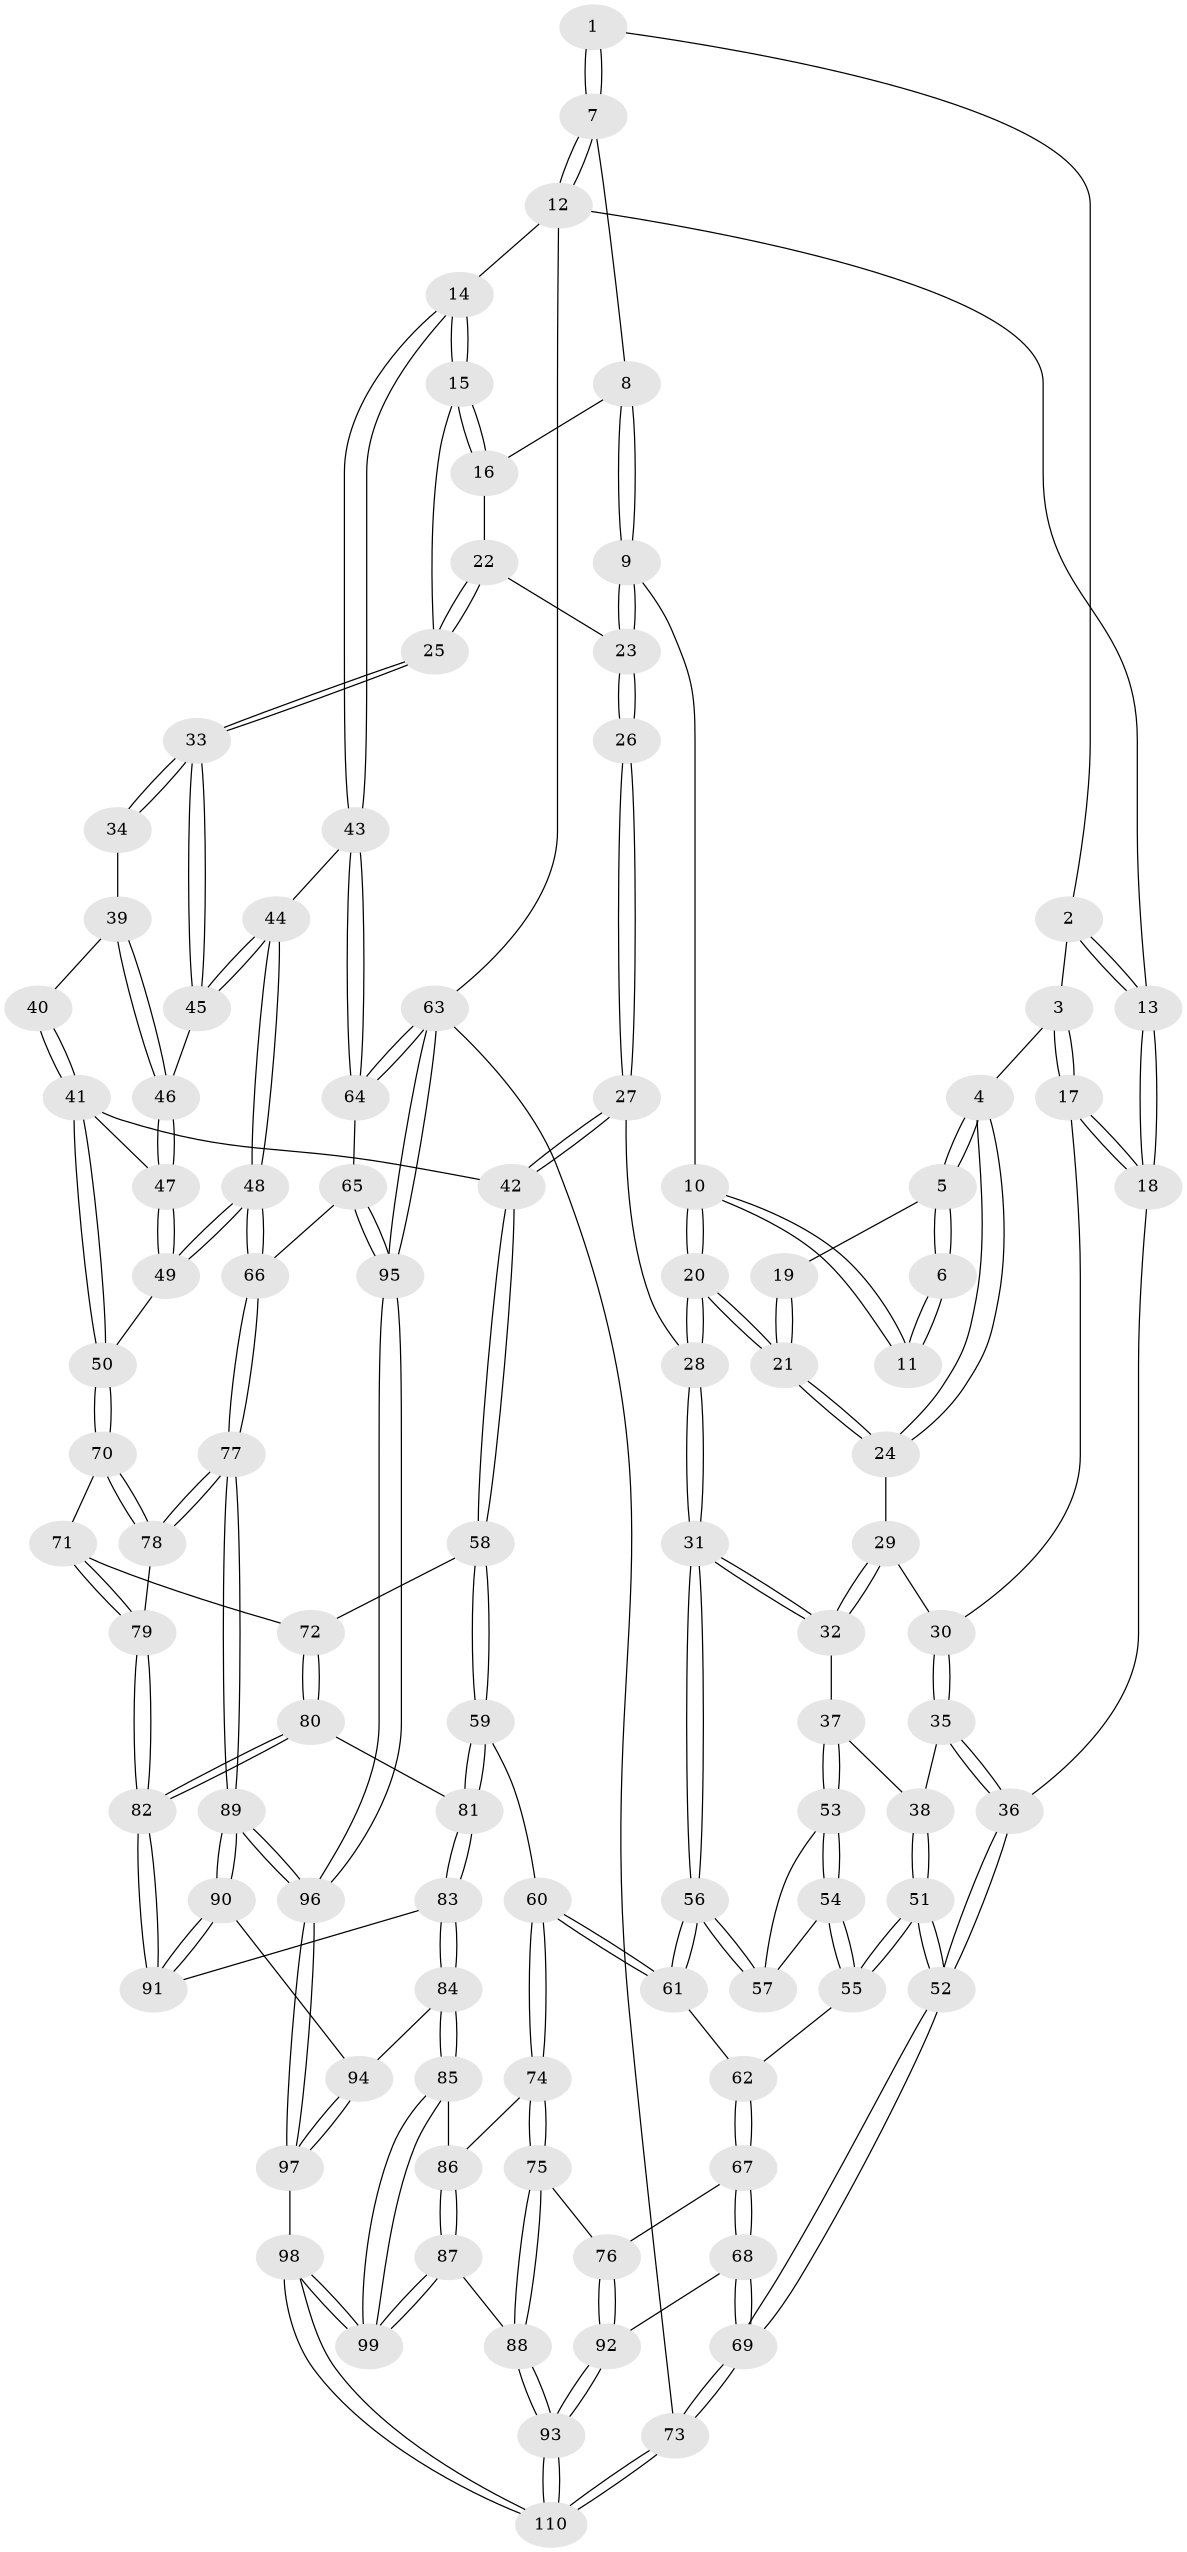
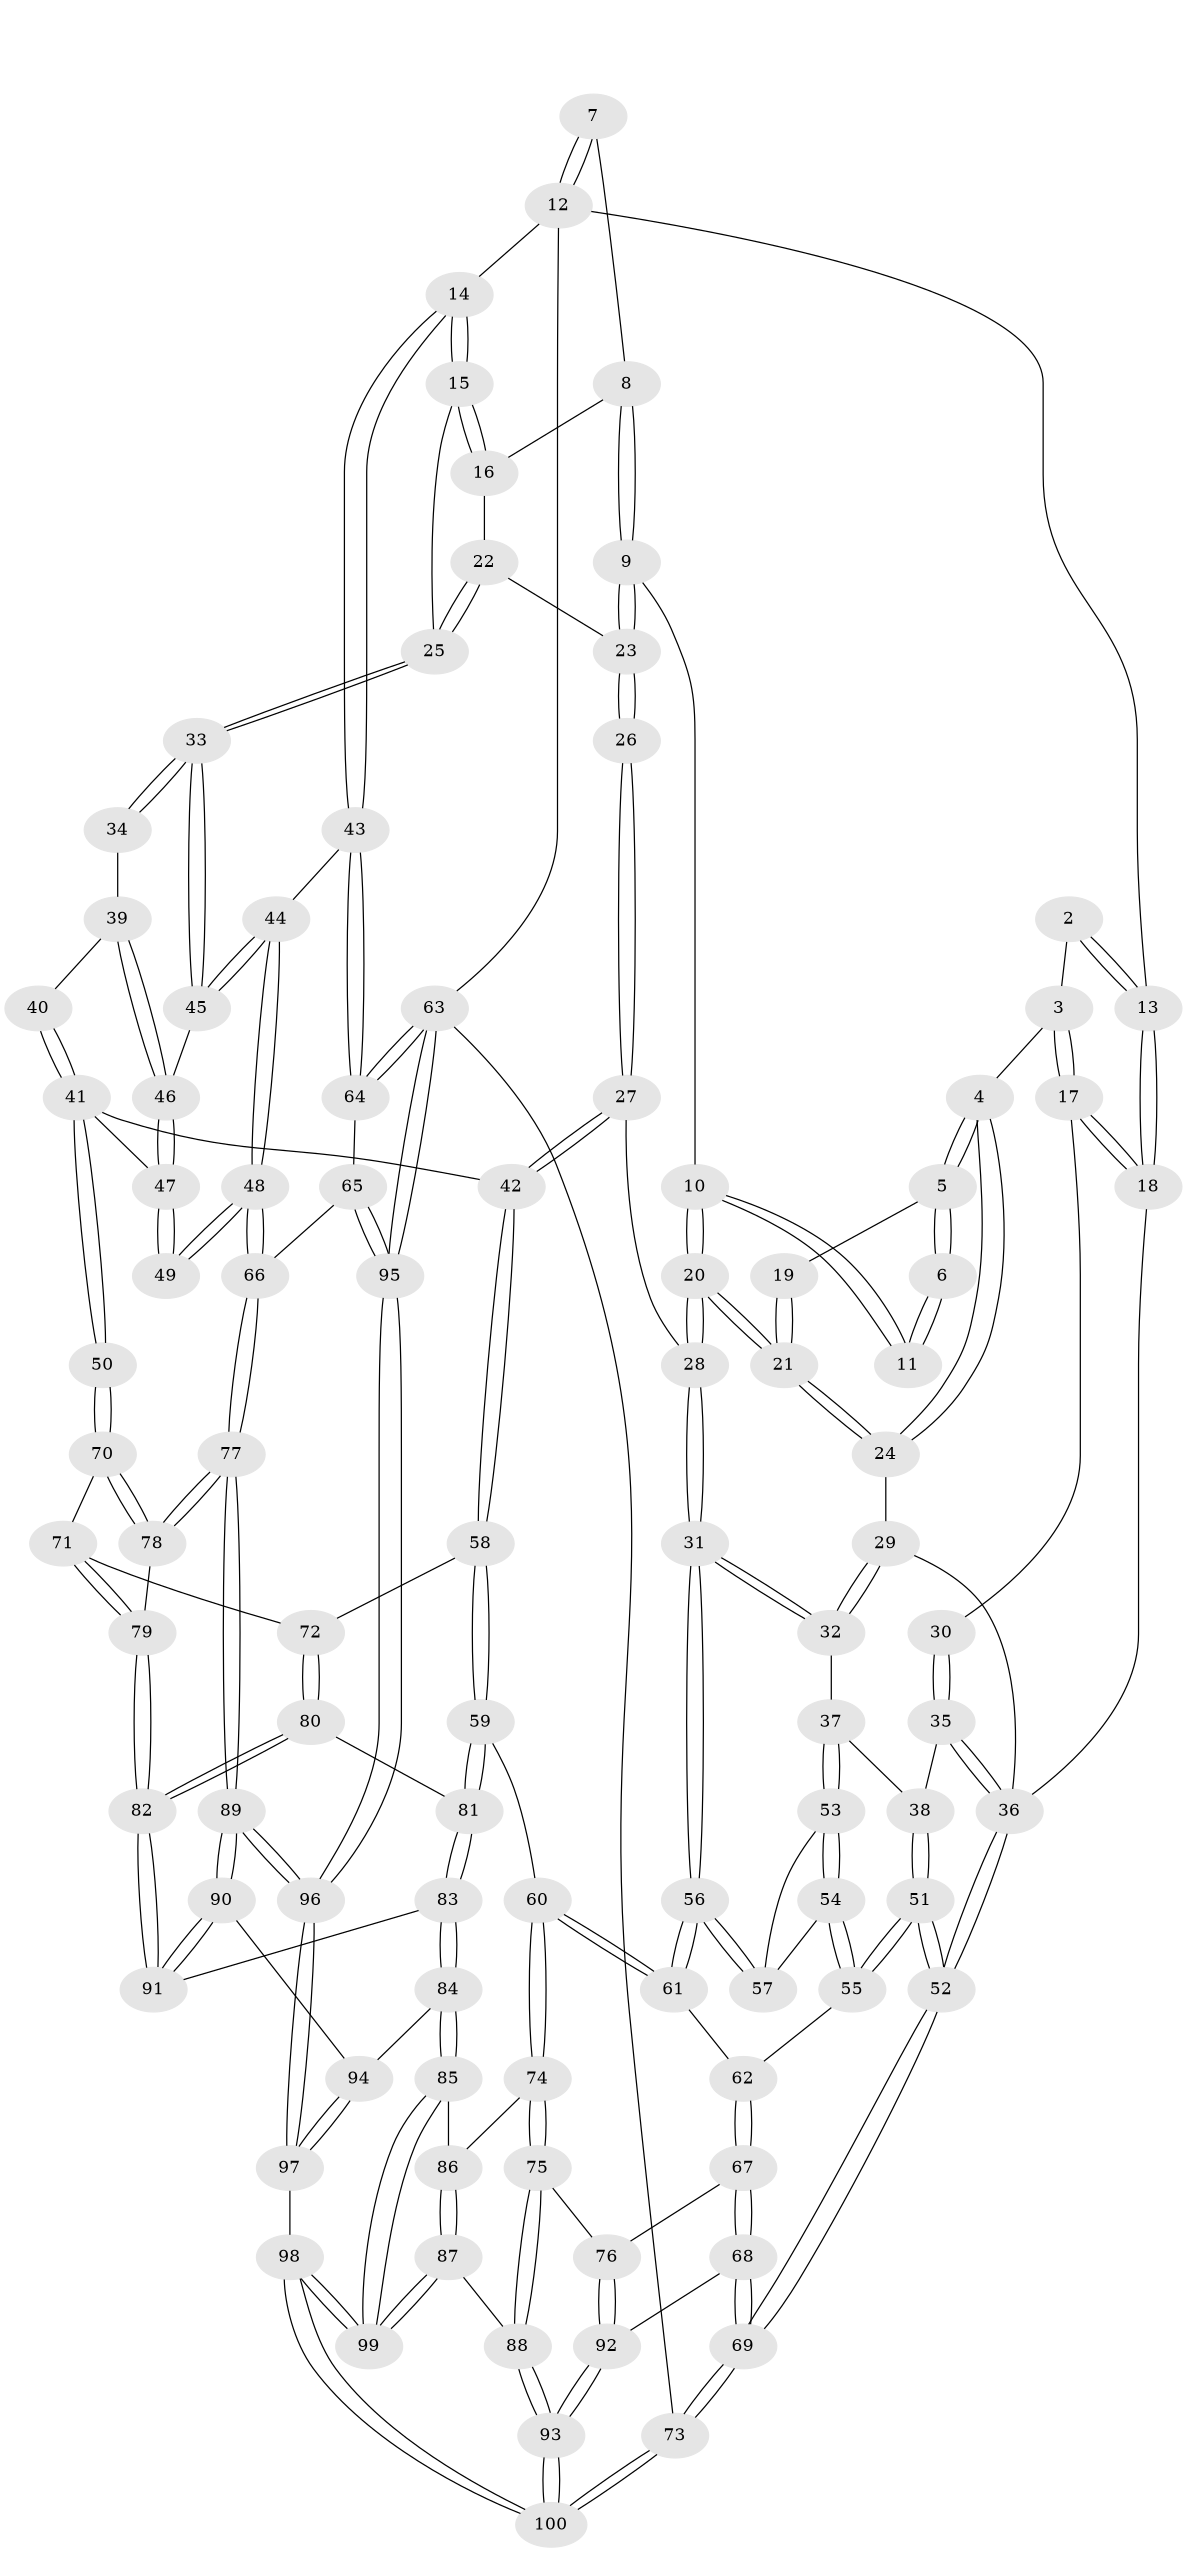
node "1": removed
edge "49" -- "50": removed
edge "29" -- "30": now "29" -- "36"
node "110": label "110" -> "100"
